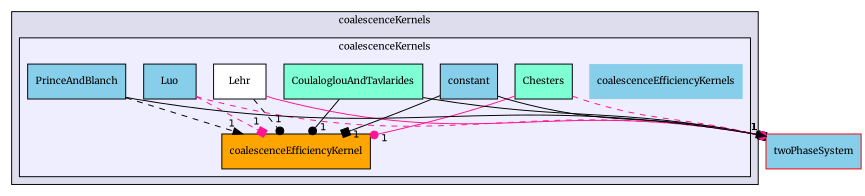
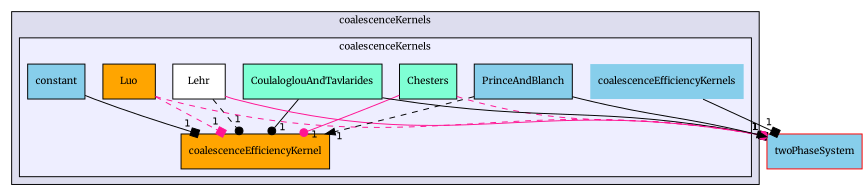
node "Luo": fillcolor skyblue -> orange
edge "constant" -> "twoPhaseSystem": now "coalescenceEfficiencyKernels" -> "twoPhaseSystem"
